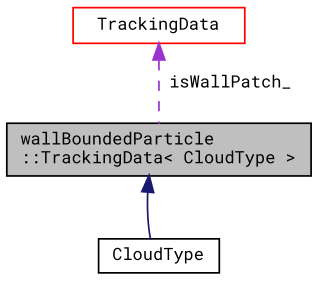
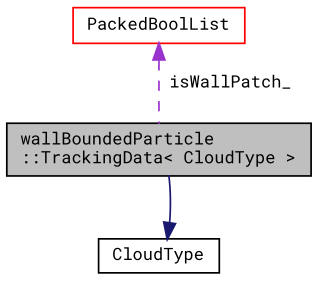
node "TrackingData": label "TrackingData" -> "PackedBoolList"
edge "CloudType" -> "wallBoundedParticle ::TrackingData< CloudType >": reversed
